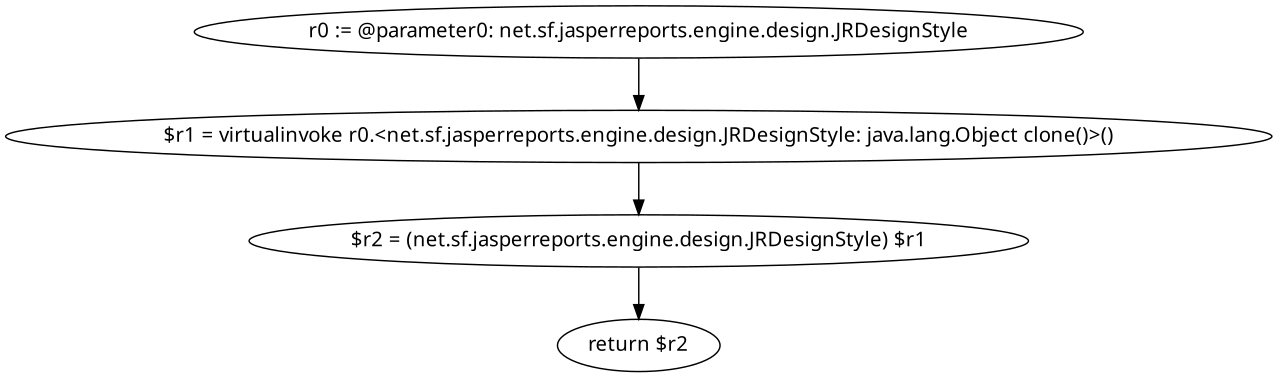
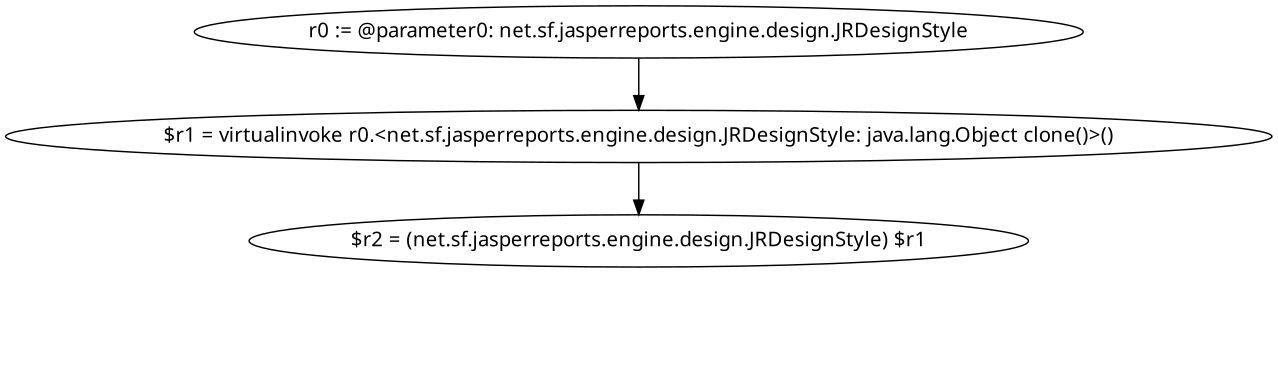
node "return $r2": removed
